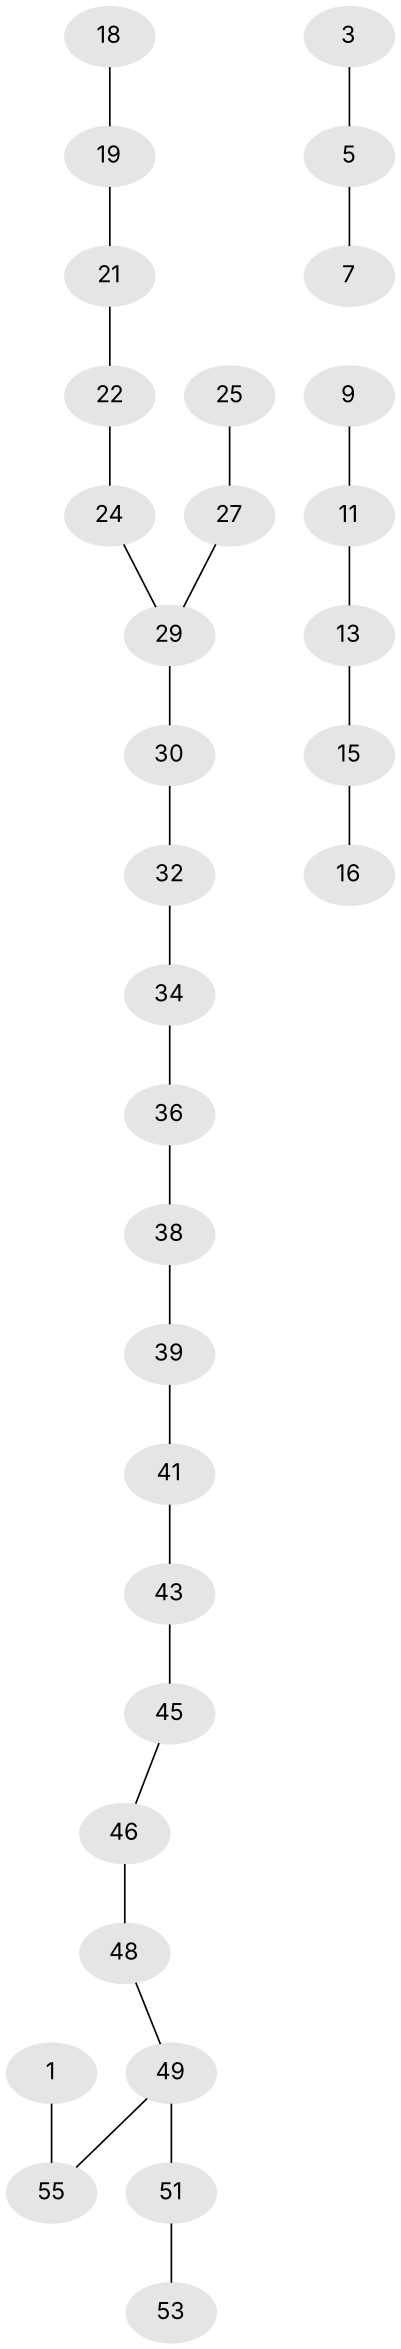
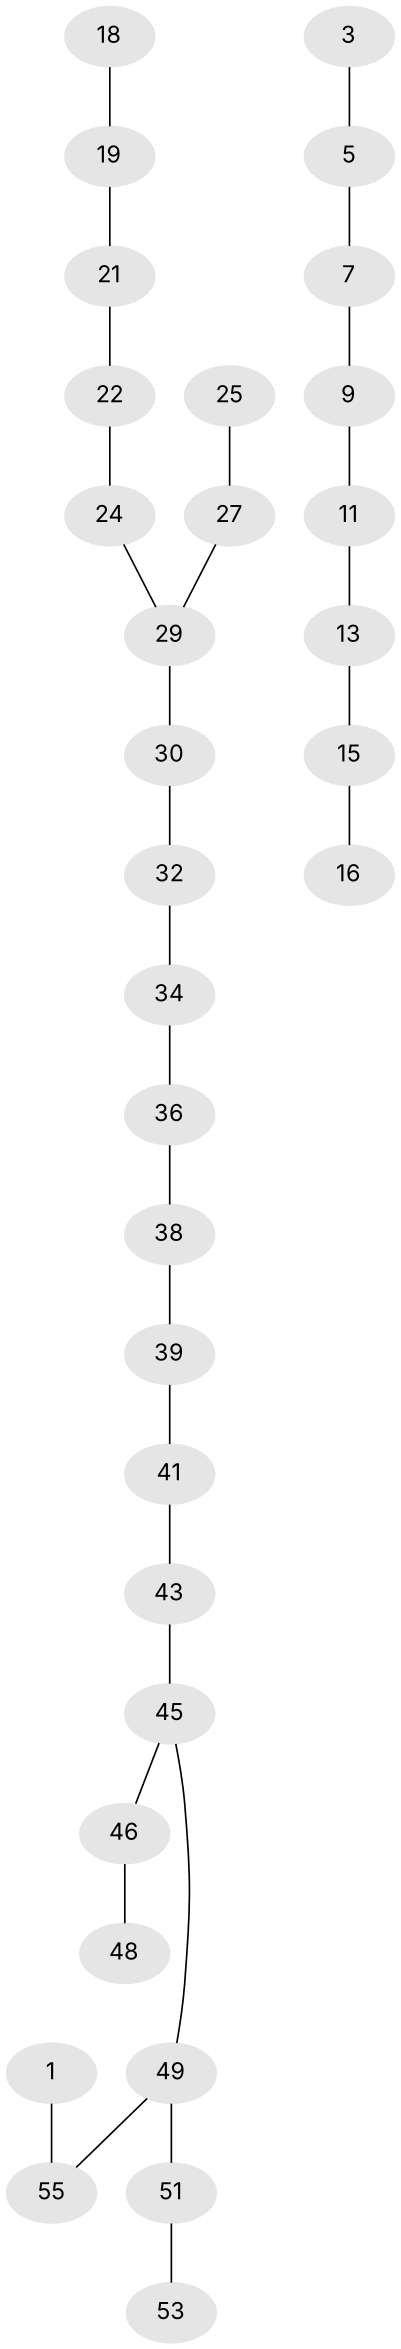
edge "7" -- "9": added
edge "48" -- "49": now "45" -- "49"
